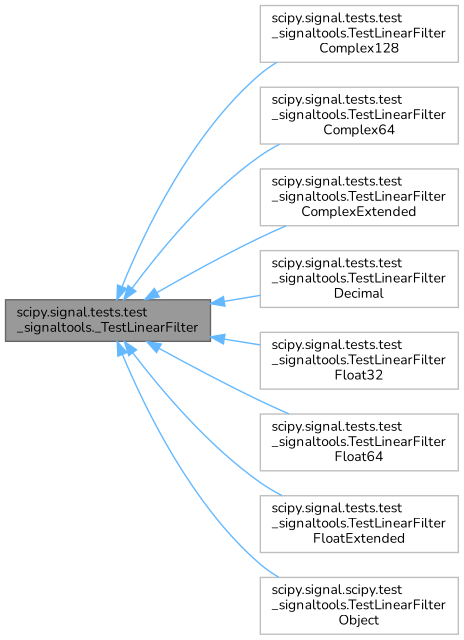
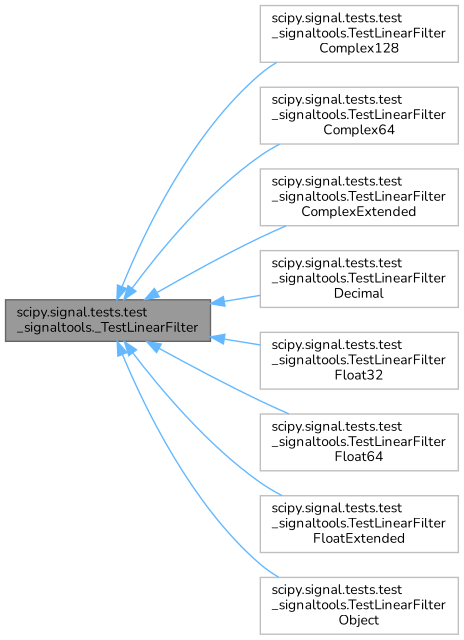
node "scipy.signal.scipy.test _signaltools.TestLinearFilter Object": label "scipy.signal.scipy.test _signaltools.TestLinearFilter Object" -> "scipy.signal.tests.test _signaltools.TestLinearFilter Object"
